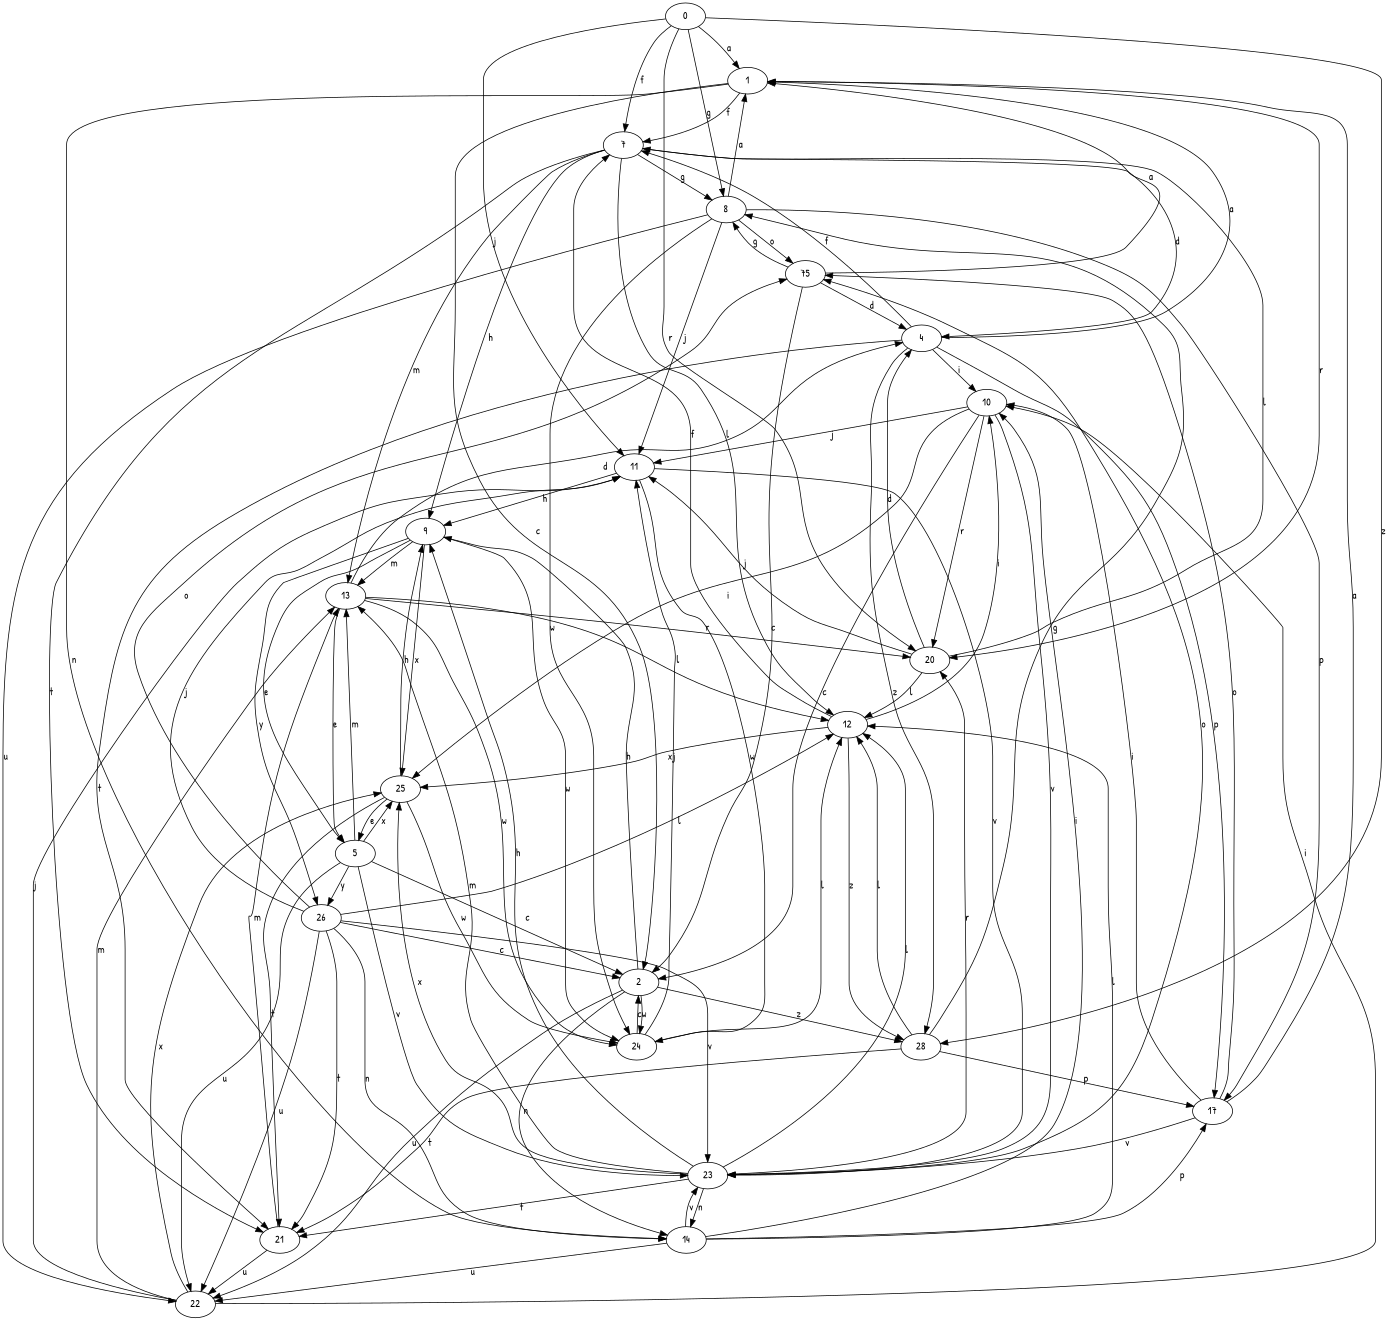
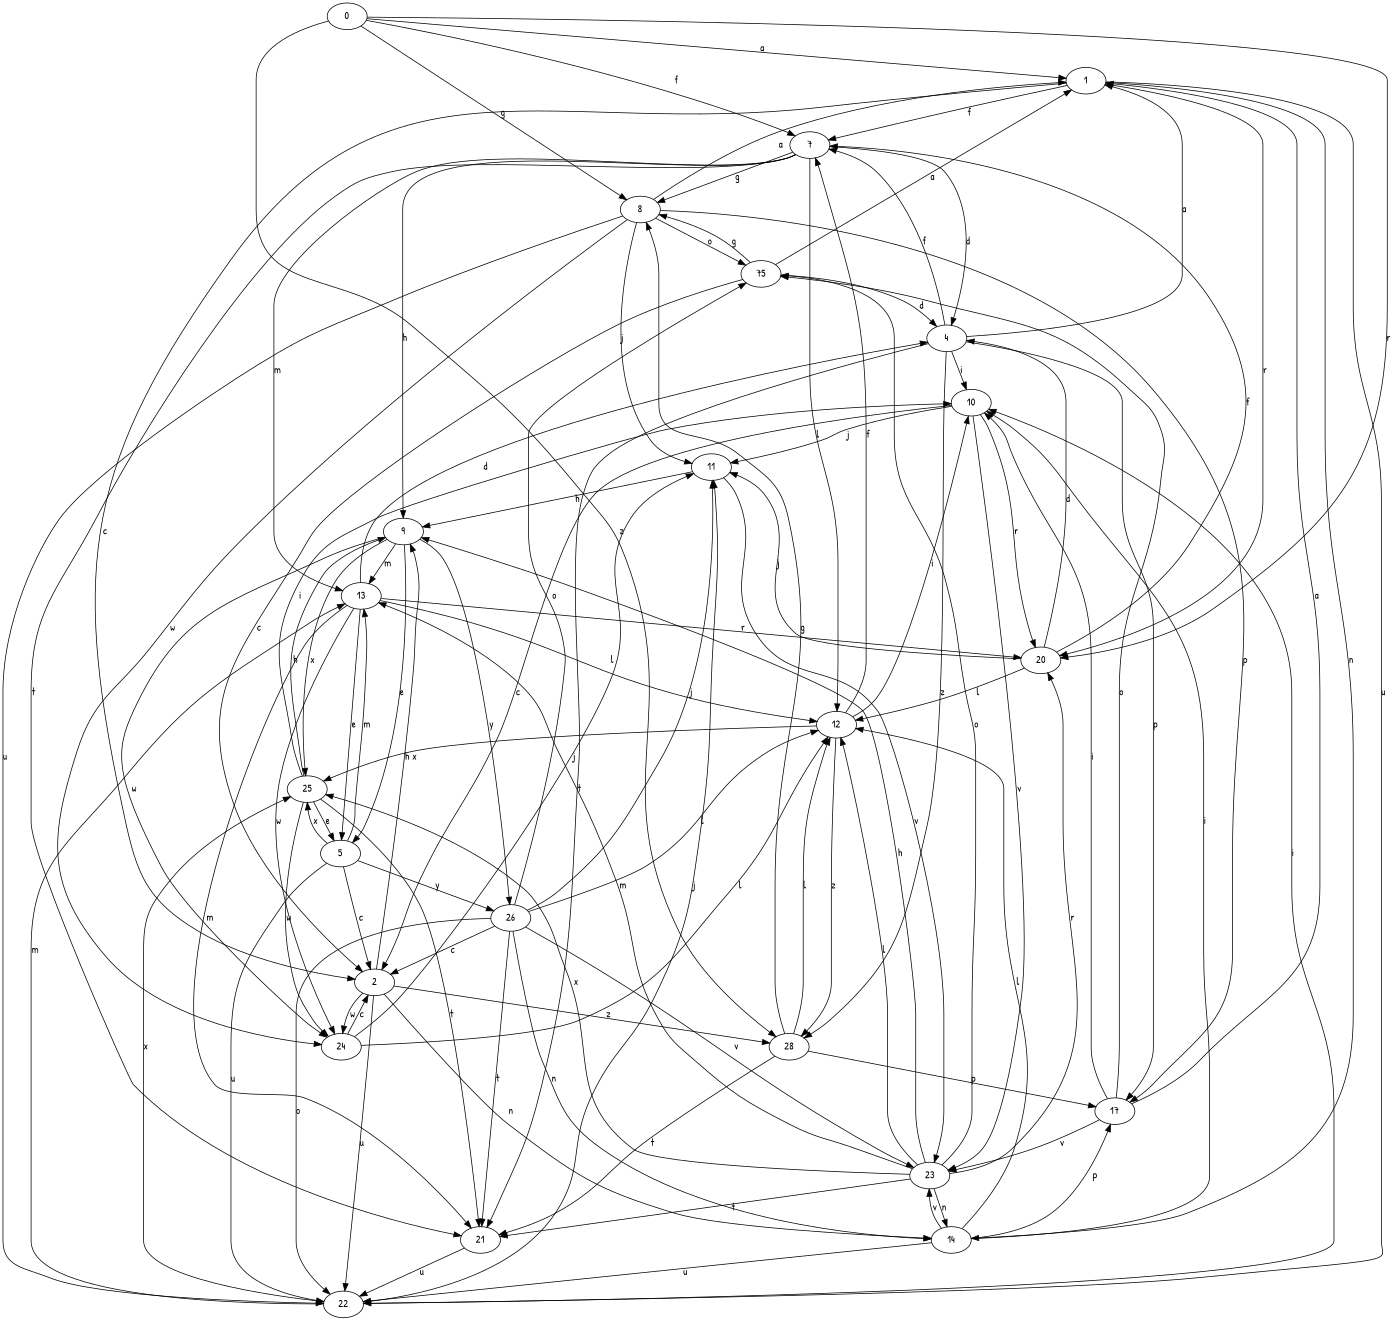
edge "0" -> "11": removed, label "j"
edge "20" -> "7": label "l" -> "f"
edge "10" -> "25": reversed
edge "11" -> "24": removed, label "w"
edge "21" -> "13": reversed
edge "1" -> "22": added, label "u"
edge "5" -> "23": removed, label "v"
edge "26" -> "22": label "u" -> "o"
